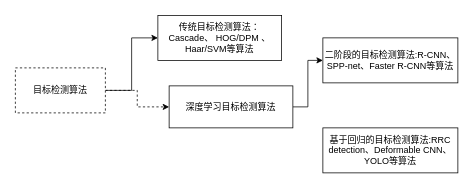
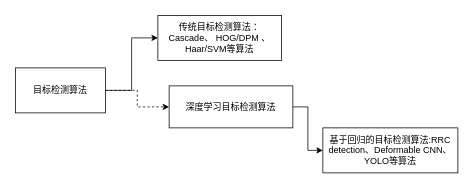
edge "深度学习目标检测算法" -> "二阶段的目标检测算法:R-CNN、SPP-net、Faster R-CNN等算法": removed
node "二阶段的目标检测算法:R-CNN、SPP-net、Faster R-CNN等算法": removed
node "目标检测算法": style dashed -> solid
edge "深度学习目标检测算法" -> "基于回归的目标检测算法:RRC detection、Deformable CNN、YOLO等算法": added
